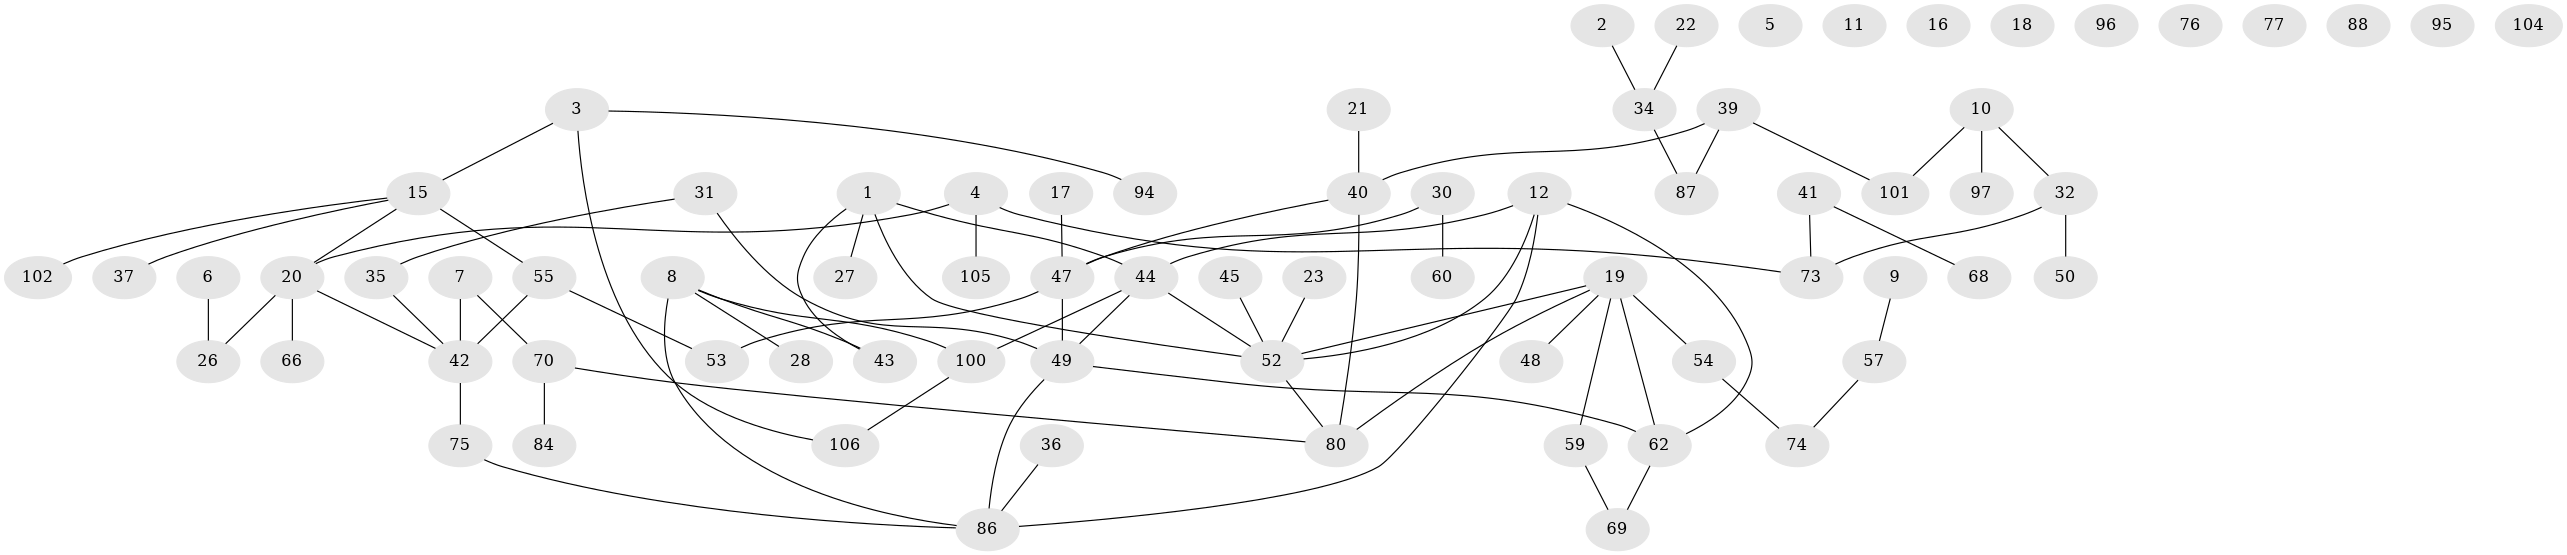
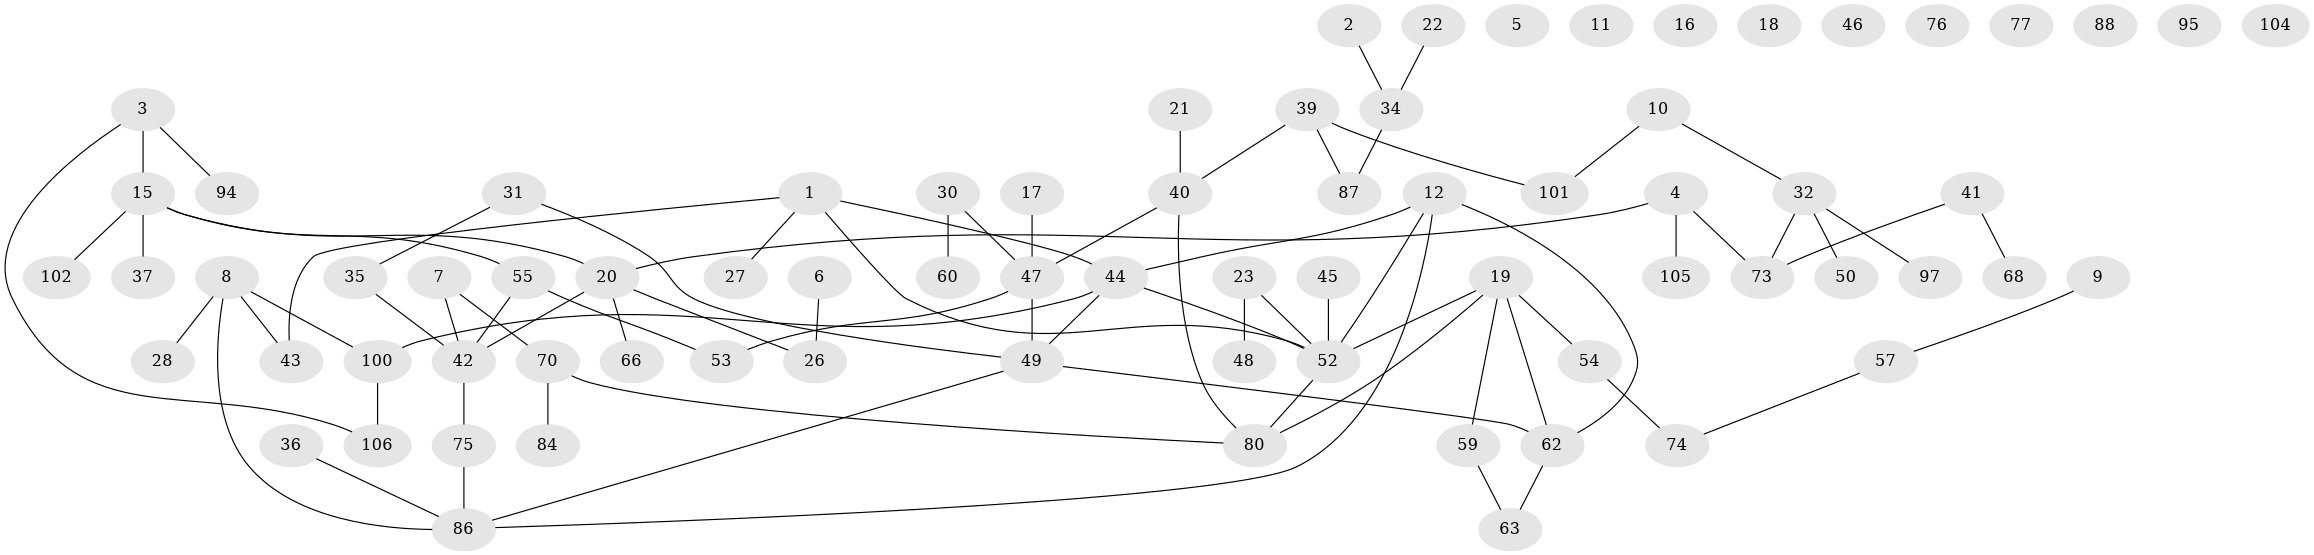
node "96": label "96" -> "46"
edge "10" -- "97": now "32" -- "97"
edge "19" -- "48": now "23" -- "48"
node "69": label "69" -> "63"
